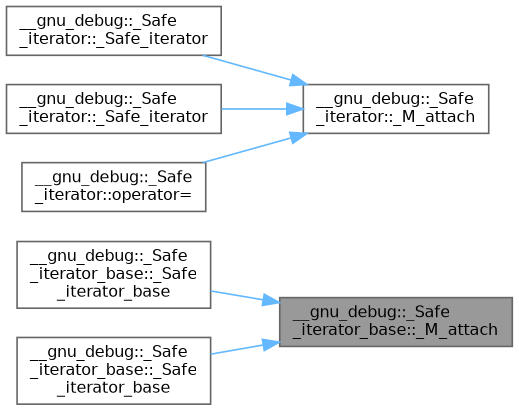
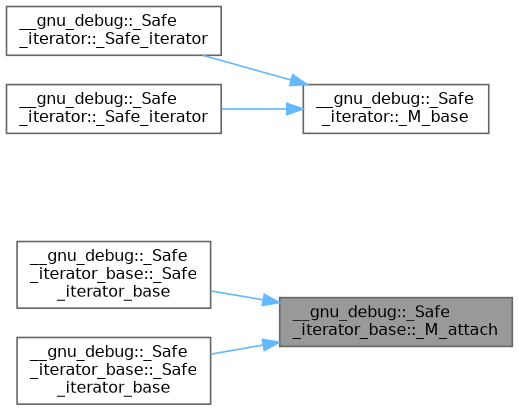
node "__gnu_debug::_Safe _iterator::_M_attach": label "__gnu_debug::_Safe _iterator::_M_attach" -> "__gnu_debug::_Safe _iterator::_M_base"
node "__gnu_debug::_Safe _iterator::operator=": removed
